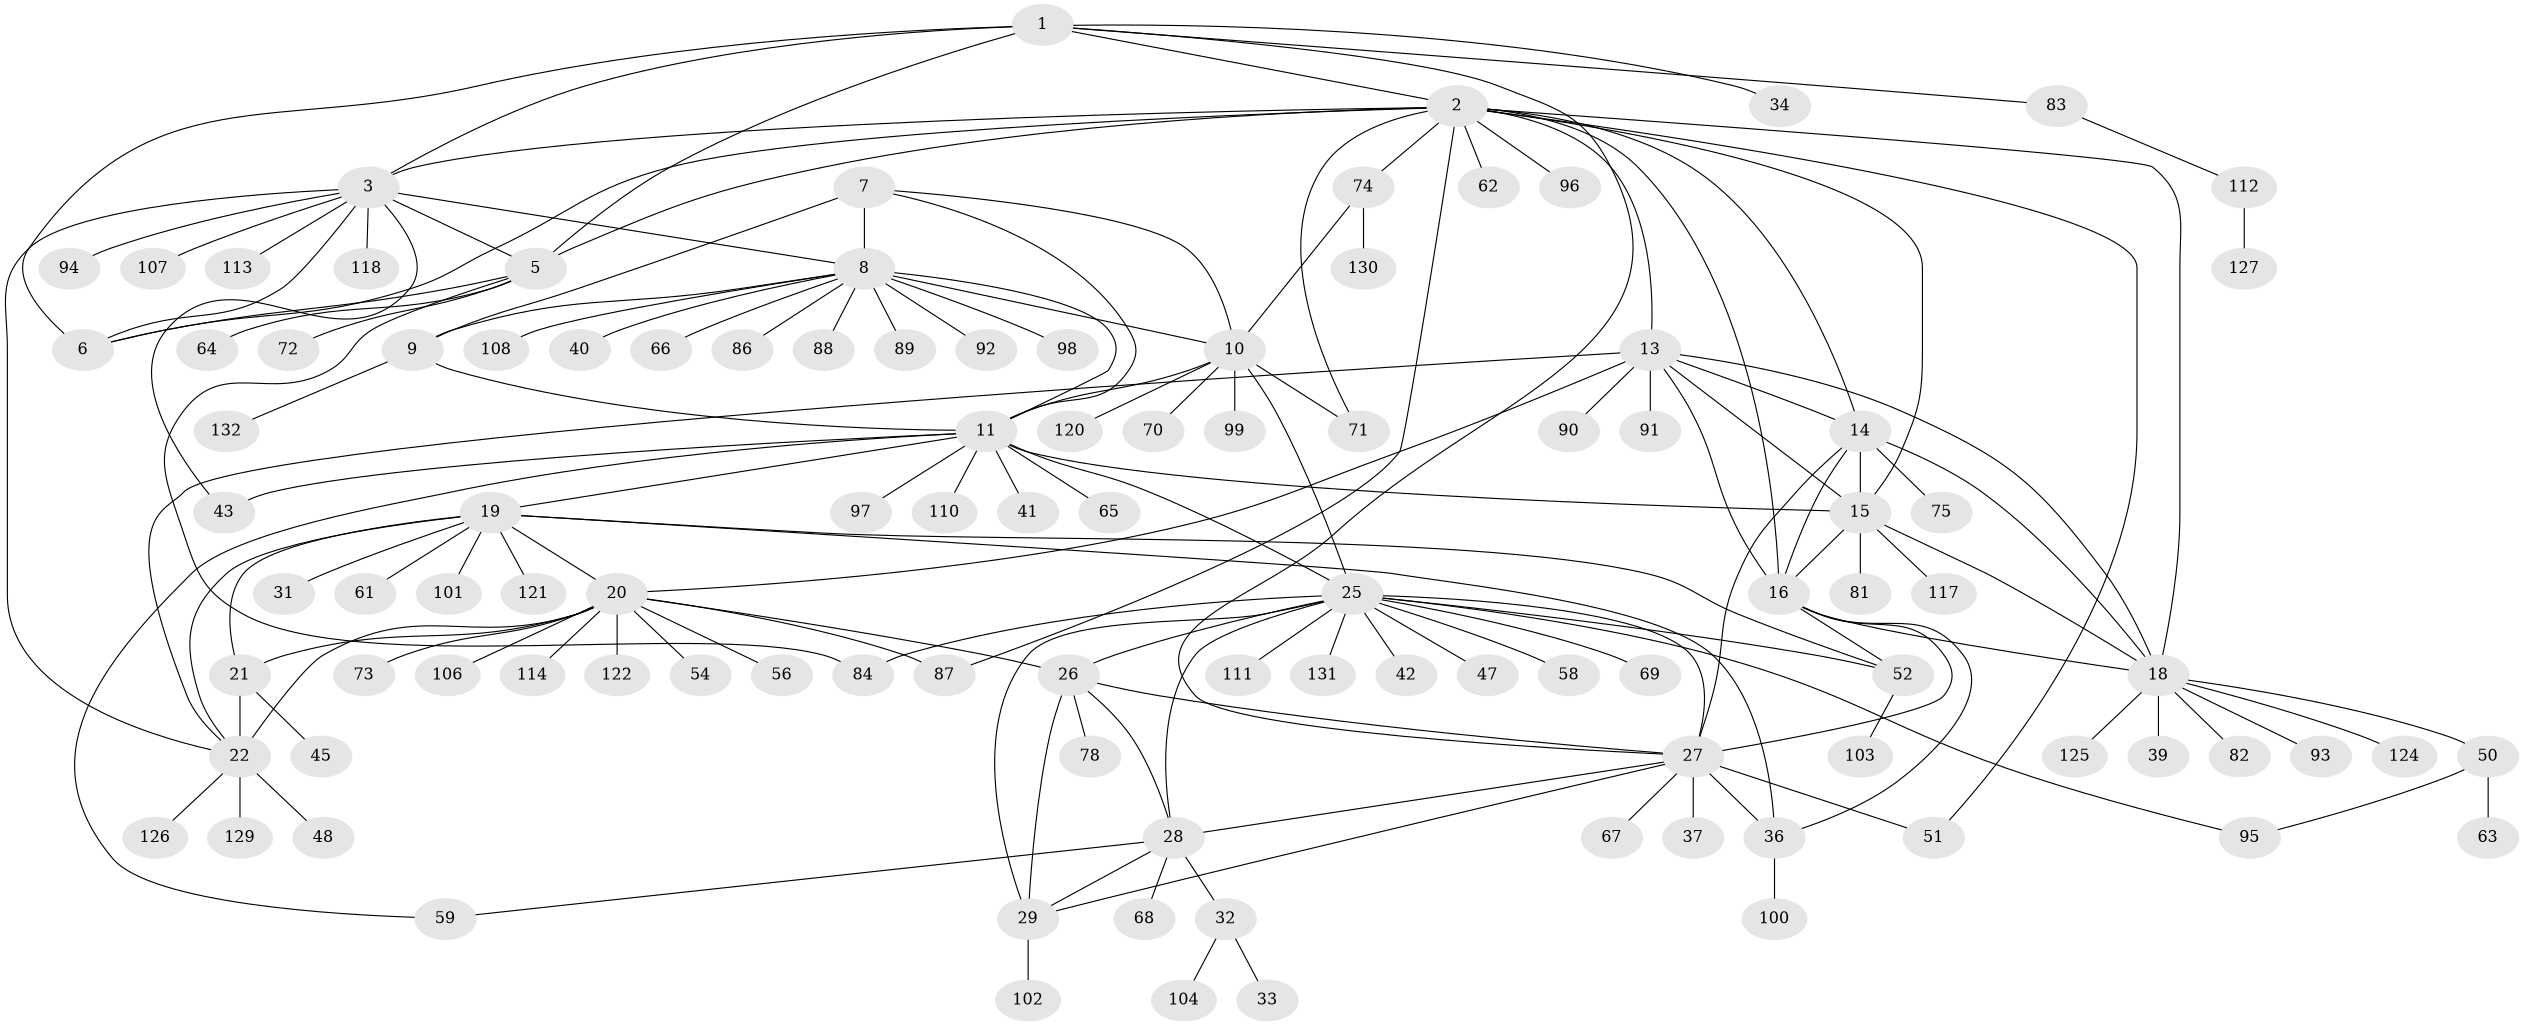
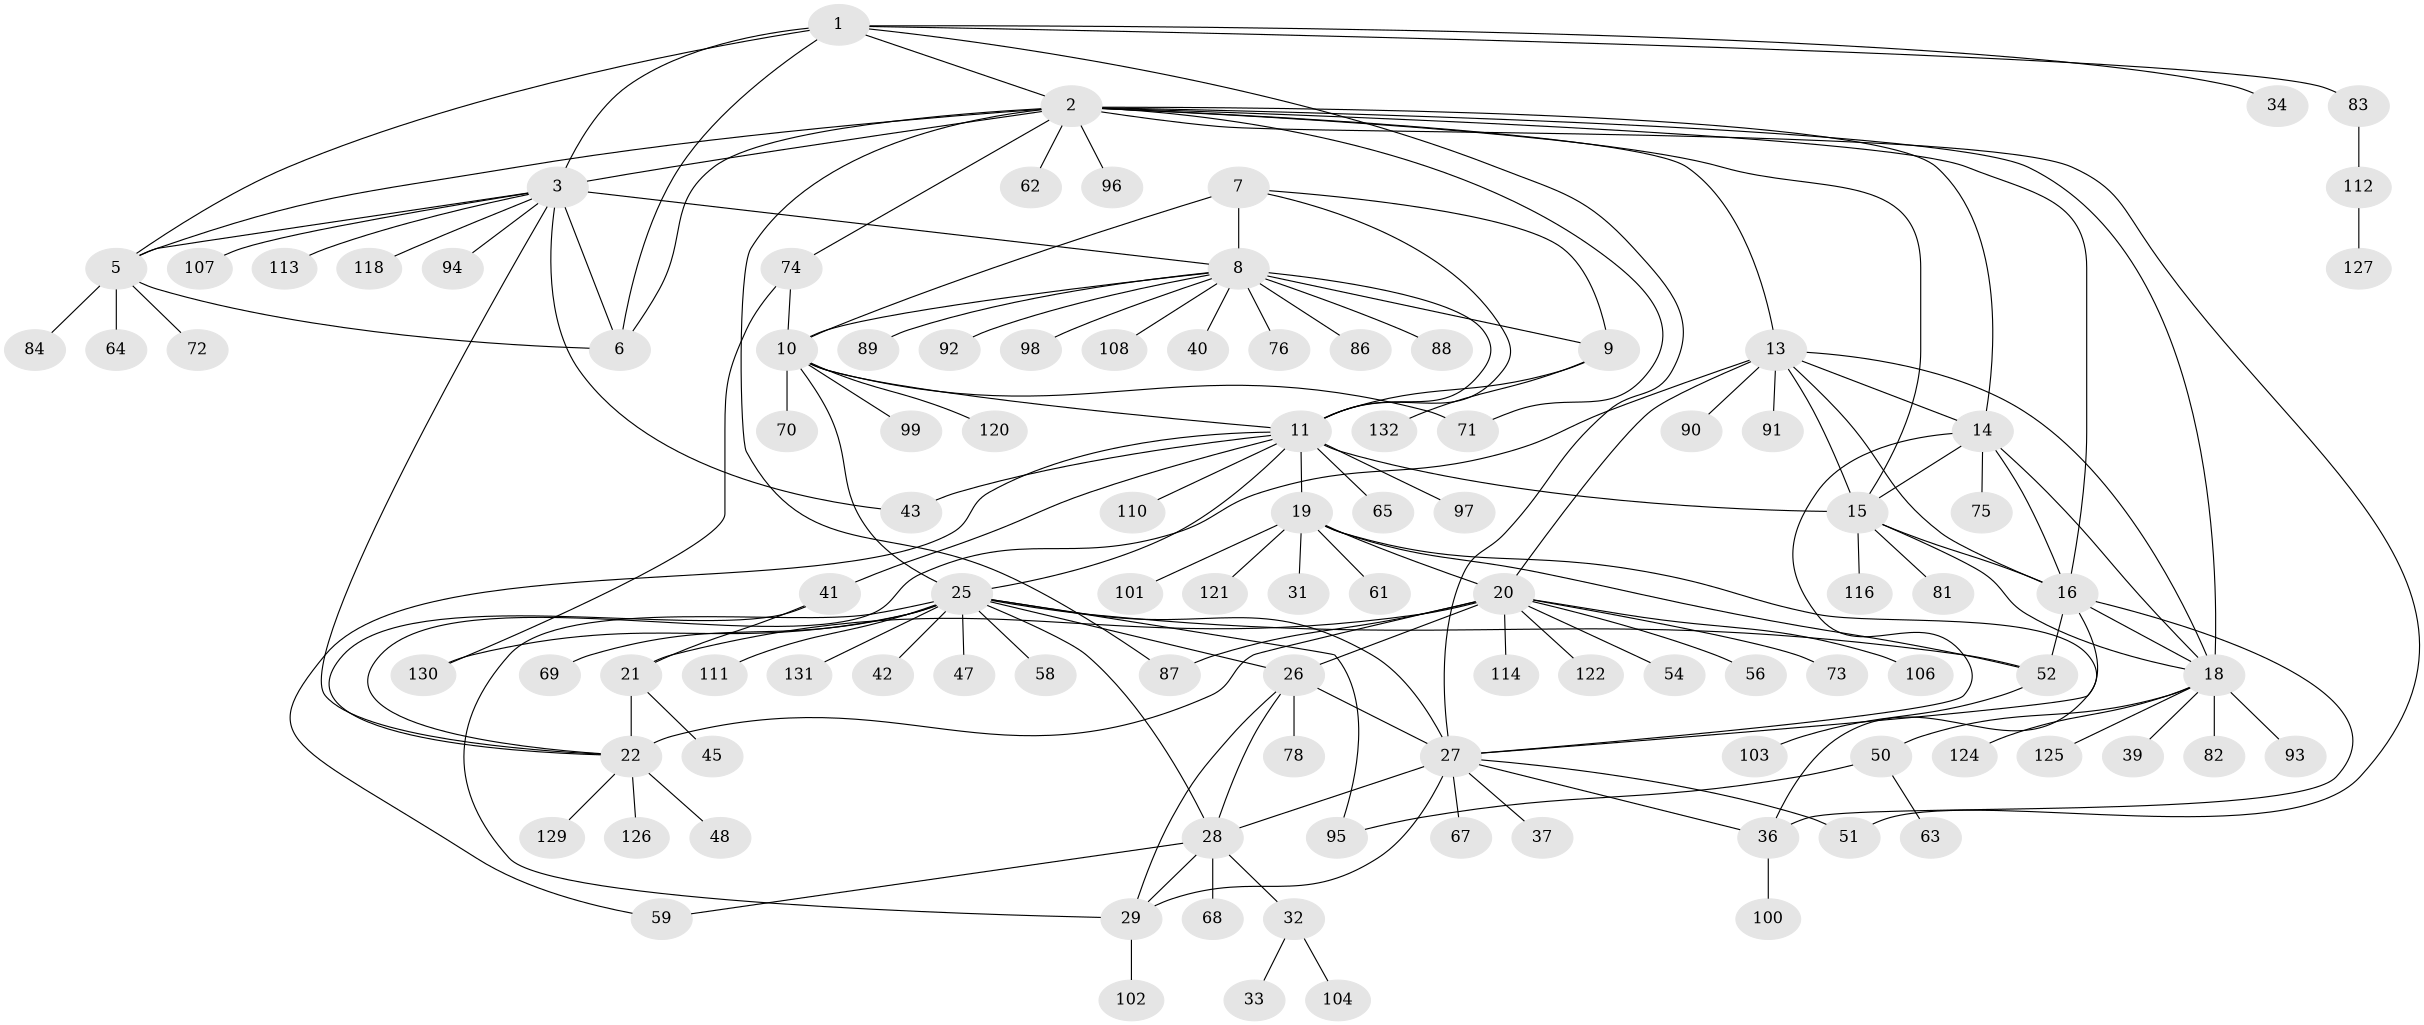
node "66": label "66" -> "76"
edge "19" -- "22": now "41" -- "22"
edge "19" -- "21": now "41" -- "21"
node "117": label "117" -> "116"
edge "25" -- "84": now "25" -- "130"
